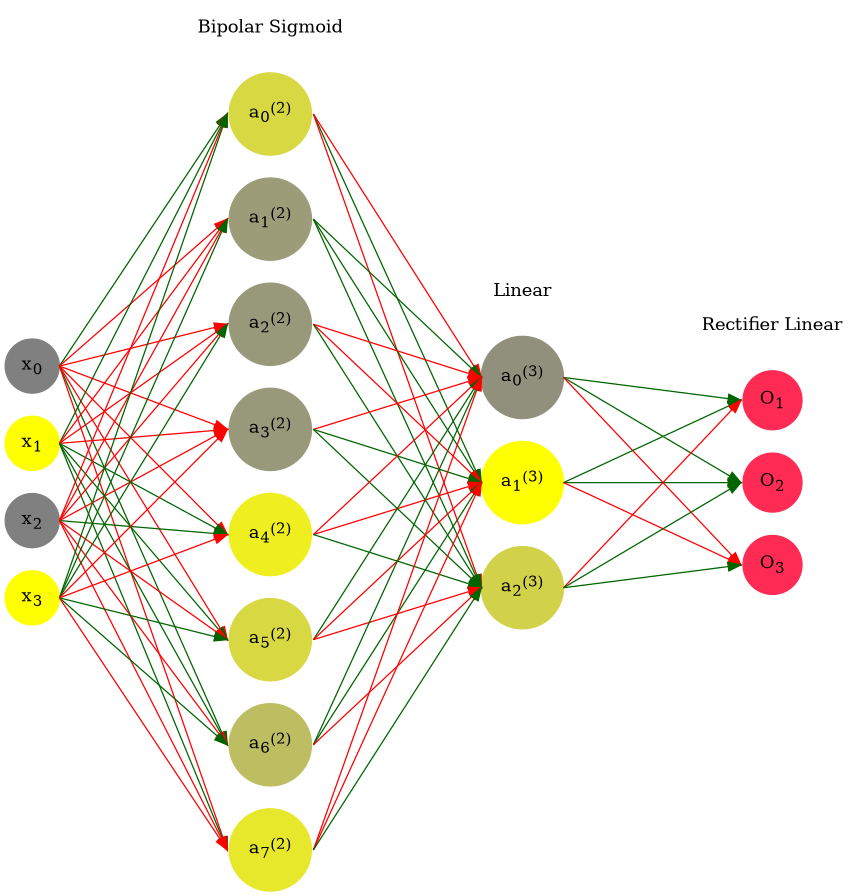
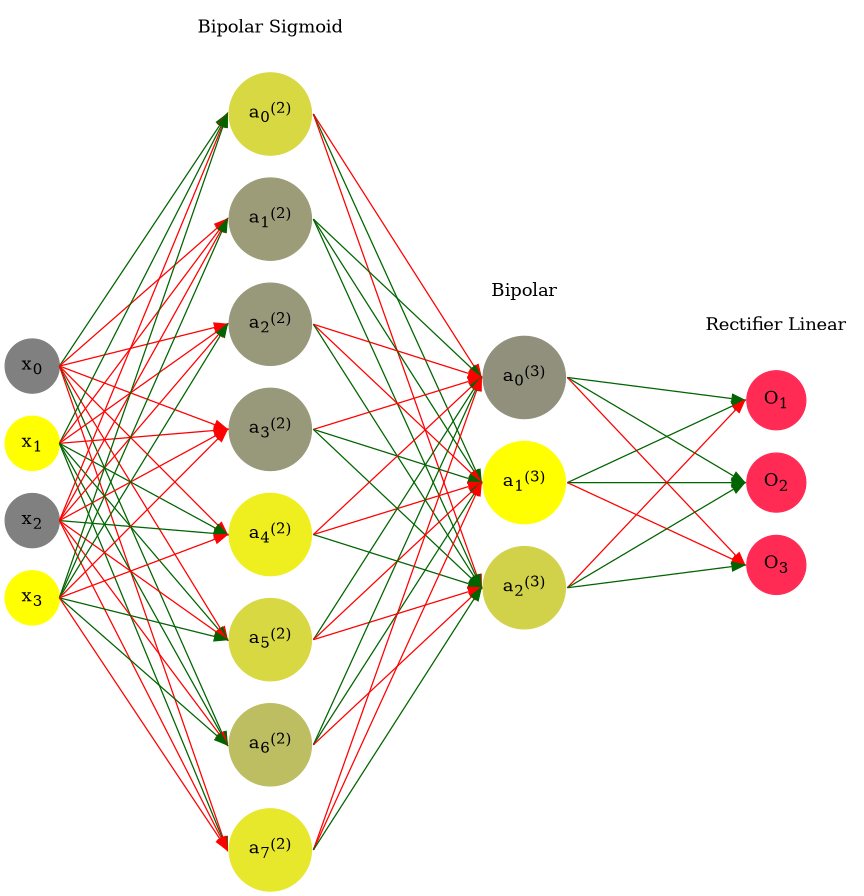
node "Linear": label "Linear" -> "Bipolar"
